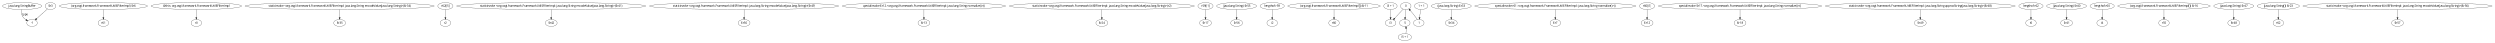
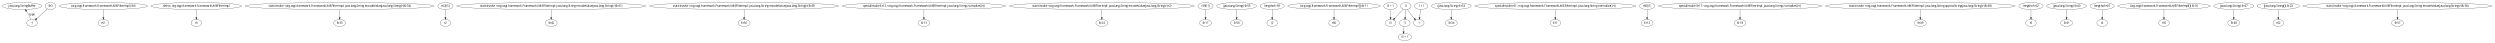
edge "java.lang.StringBuffer" -> "r1": reversed
edge "i1" -> "0": reversed
edge "i5 + 1" -> "i5": reversed
